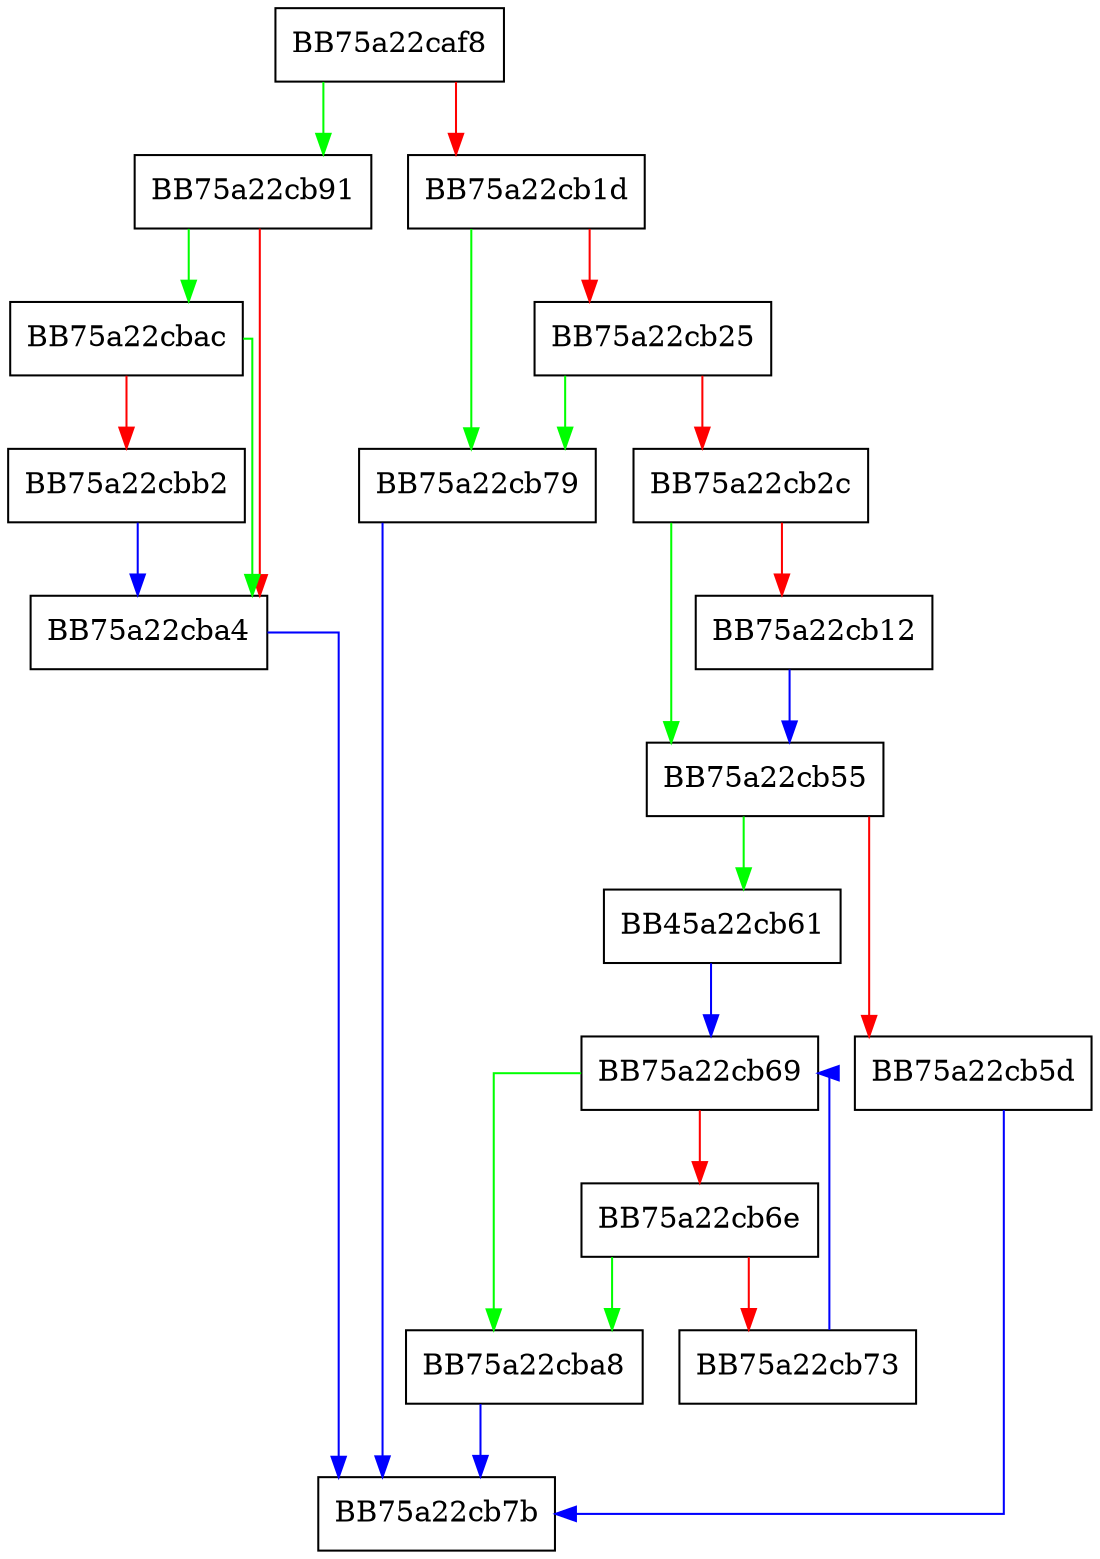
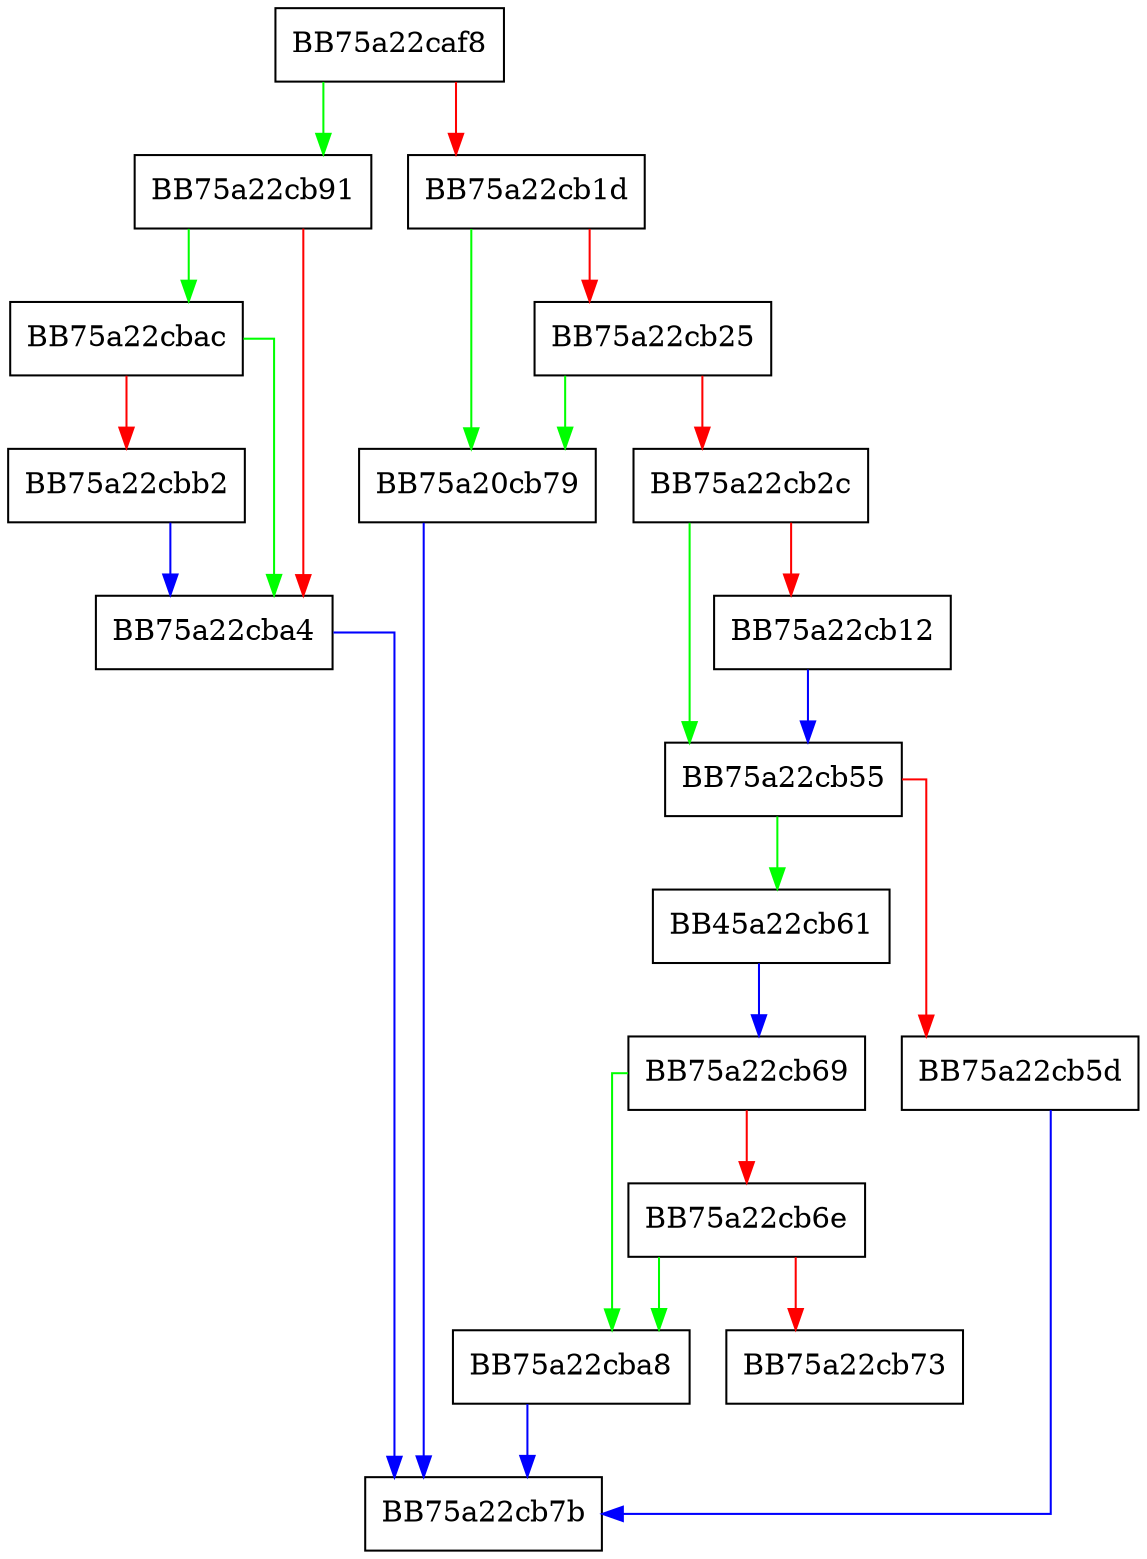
node "BB75a22cb79": label "BB75a22cb79" -> "BB75a20cb79"
edge "BB75a22cb73" -> "BB75a22cb69": removed
